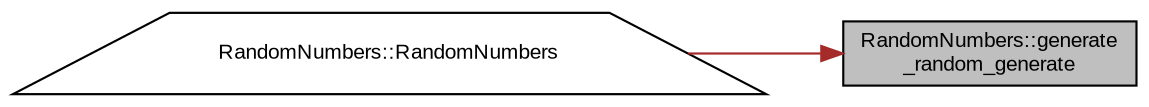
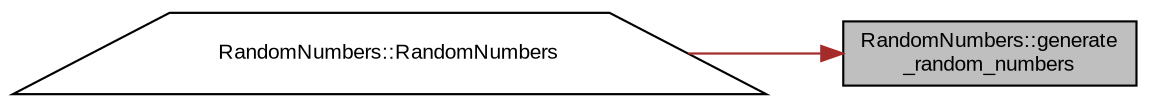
node "RandomNumbers::generate _random_generate": label "RandomNumbers::generate _random_generate" -> "RandomNumbers::generate _random_numbers"
